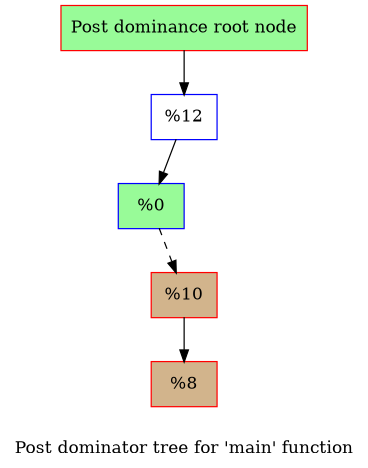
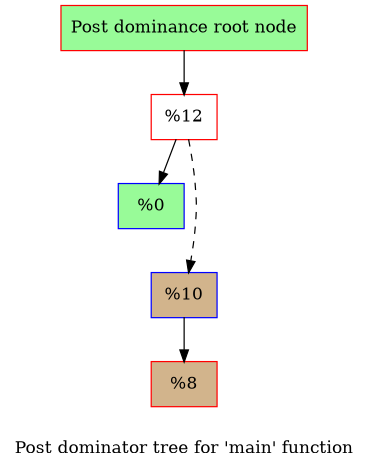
node "%12": color blue -> red
edge "%0" -> "%10": now "%12" -> "%10"
node "%10": color red -> blue
